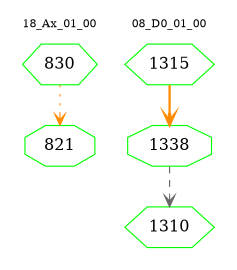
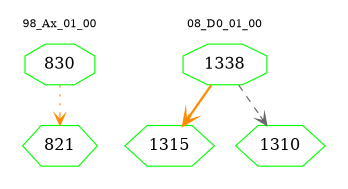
cluster "18_Ax_01_00": label "18_Ax_01_00" -> "98_Ax_01_00"
node "830": shape hexagon -> octagon
edge "1315" -> "1338": reversed
node "821": shape octagon -> hexagon
